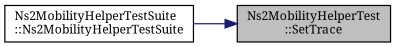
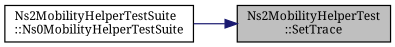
node "Ns2MobilityHelperTestSuite ::Ns2MobilityHelperTestSuite": label "Ns2MobilityHelperTestSuite ::Ns2MobilityHelperTestSuite" -> "Ns2MobilityHelperTestSuite ::Ns0MobilityHelperTestSuite"
